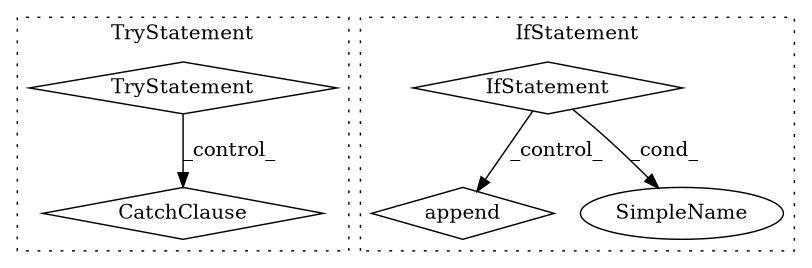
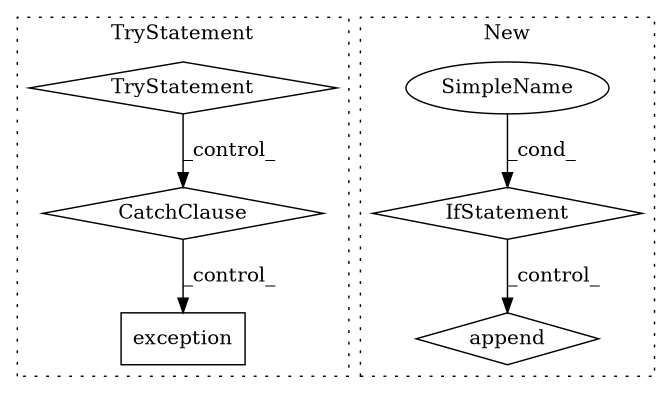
cluster "IfStatement": label "IfStatement" -> "New"
edge "IfStatement" -> "SimpleName": reversed
node "exception": added
